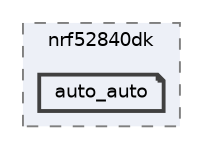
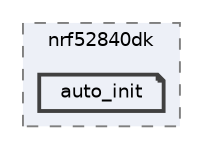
node "auto_auto": label "auto_auto" -> "auto_init"
